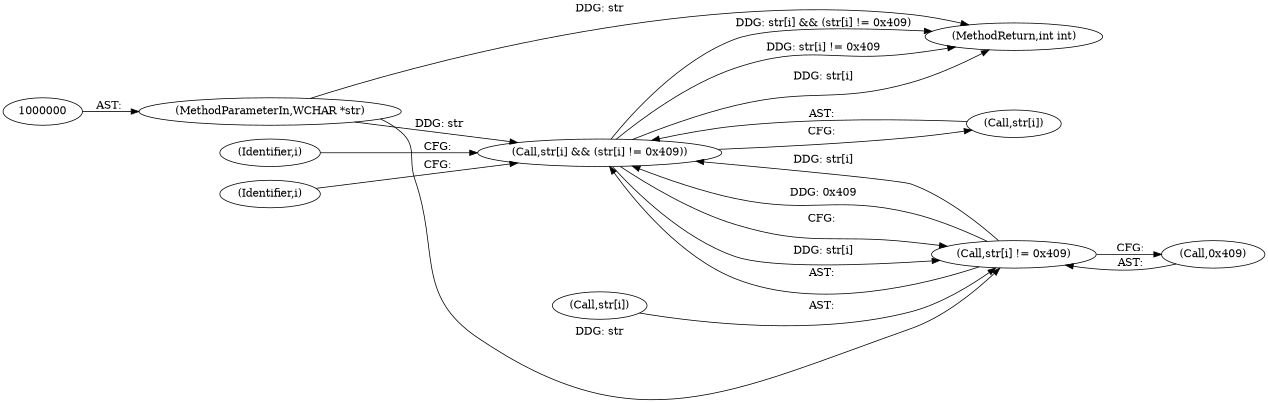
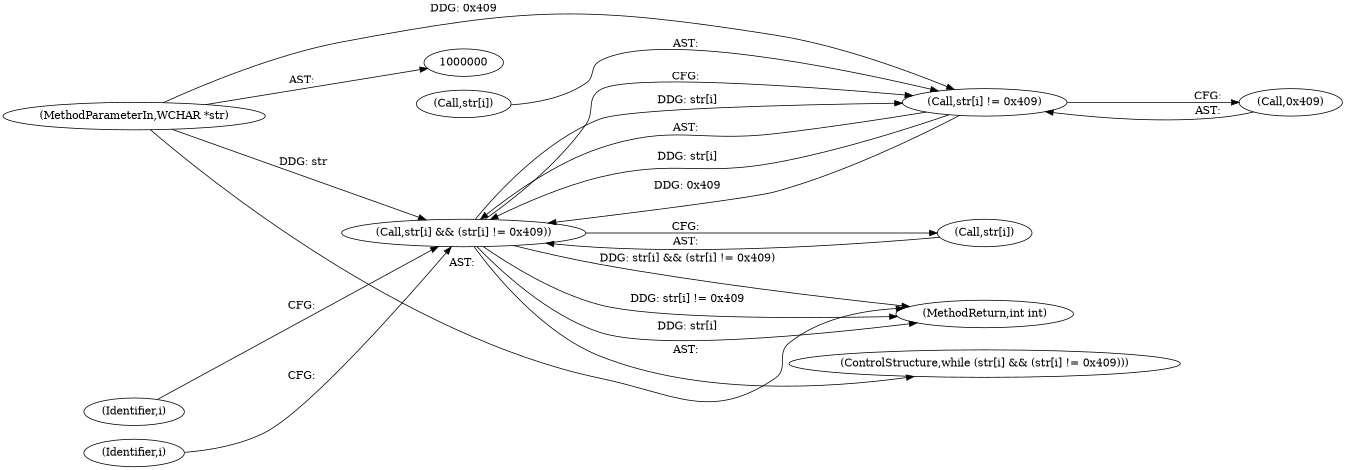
edge "(MethodParameterIn,WCHAR *str)" -> "(MethodReturn,int int)": label "DDG: str" -> "AST: "
edge "1000000" -> "(MethodParameterIn,WCHAR *str)": reversed
edge "(MethodParameterIn,WCHAR *str)" -> "(Call,str[i] != 0x409)": label "DDG: str" -> "DDG: 0x409"
node "(ControlStructure,while (str[i] && (str[i] != 0x409)))": added
